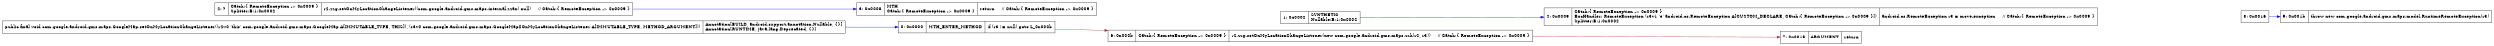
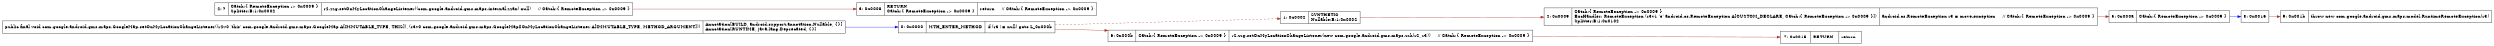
node "3: 0x0008": text "MTH" -> "RETURN"
edge "2: ?" -> "3: 0x0008": color blue -> brown
edge "1: 0x0002" -> "4: 0x0009": color blue -> brown
node "5: 0x000a": added
edge "8: 0x0016" -> "9: 0x001b": color blue -> brown
node "4: 0x0009": text "Splitter:B:1:0x0002" -> "Splitter:B:1:0x0102"
edge "0: 0x0000" -> "1: 0x0002": added
node "7: 0x0015": text "ARGUMENT" -> "RETURN"
